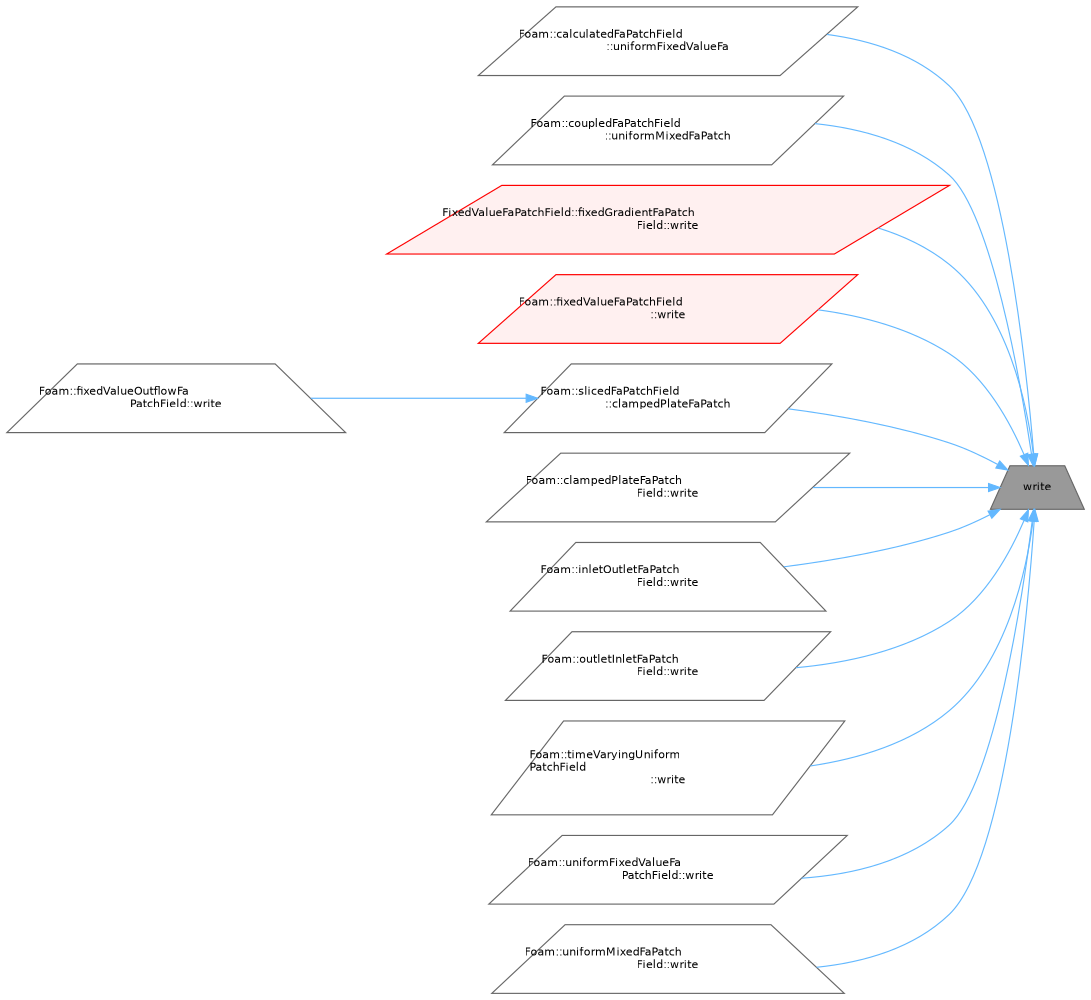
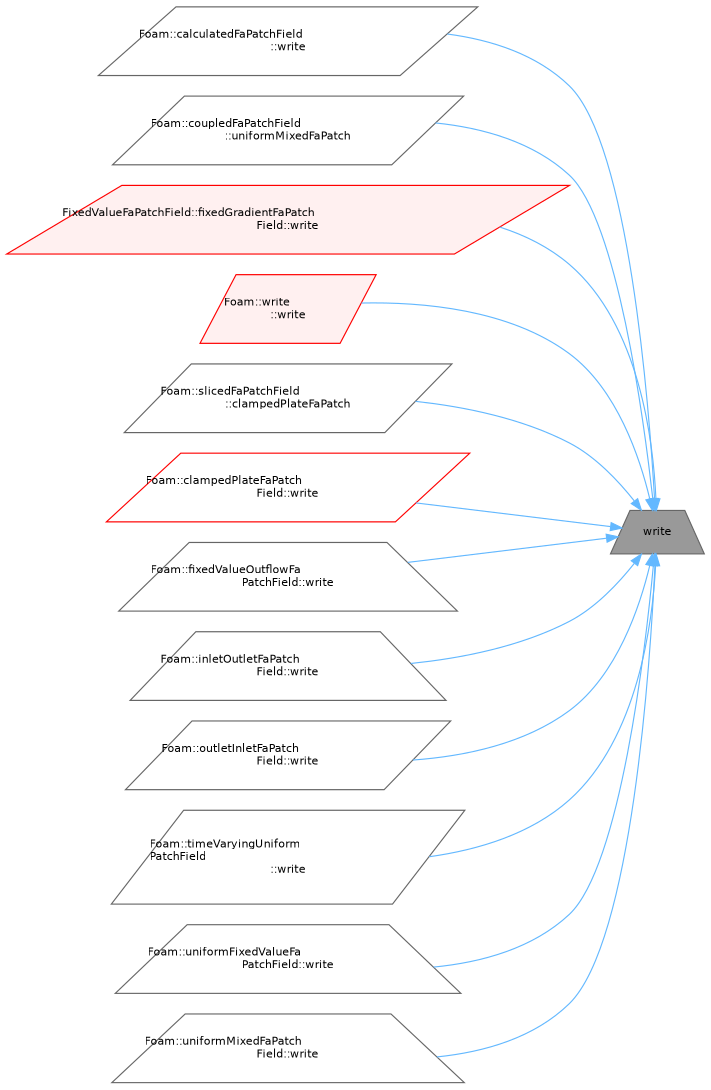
node "Foam::calculatedFaPatchField ::uniformFixedValueFa": label "Foam::calculatedFaPatchField ::uniformFixedValueFa" -> "Foam::calculatedFaPatchField ::write"
node "Foam::fixedValueFaPatchField ::write": label "Foam::fixedValueFaPatchField ::write" -> "Foam::write ::write"
edge "Foam::fixedValueOutflowFa PatchField::write" -> "Foam::slicedFaPatchField ::clampedPlateFaPatch": now "Foam::fixedValueOutflowFa PatchField::write" -> "write"
node "Foam::clampedPlateFaPatch Field::write": color grey40 -> red
node "Foam::uniformFixedValueFa PatchField::write": shape parallelogram -> trapezium
